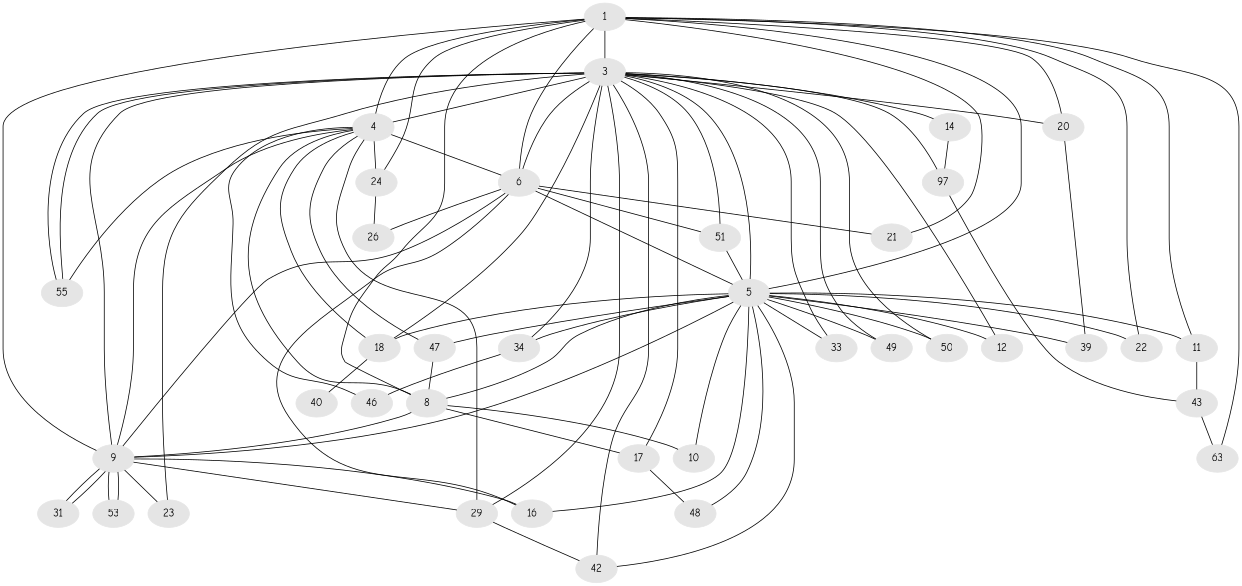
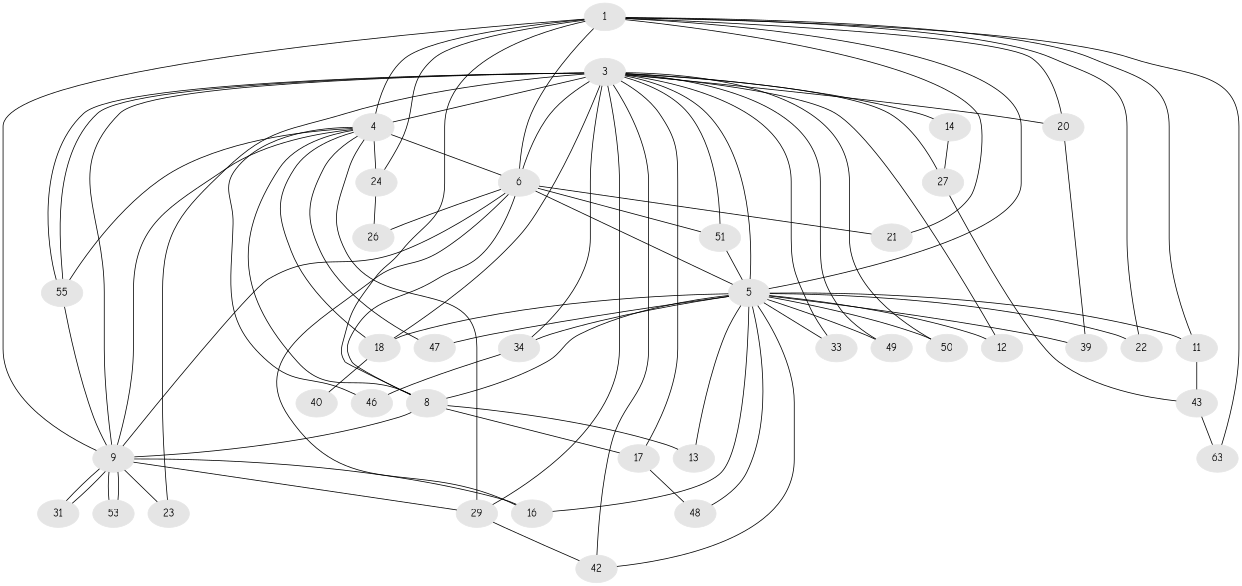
edge "1" -- "3": removed
node "97": label "97" -> "27"
edge "47" -- "8": now "6" -- "8"
edge "5" -- "9": now "55" -- "9"
node "10": label "10" -> "13"
